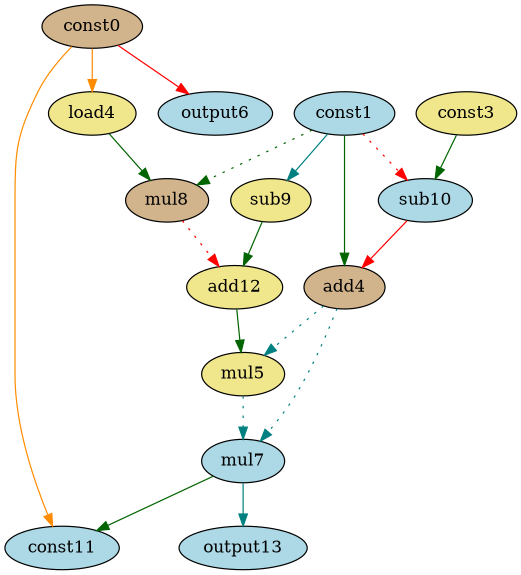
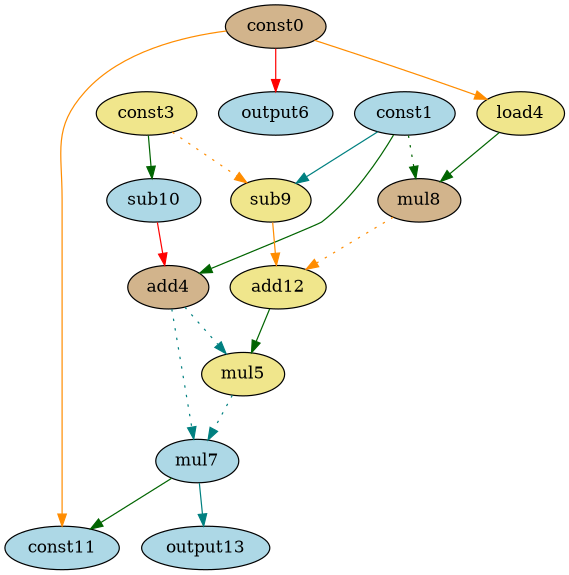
edge "const1" -> "sub10": removed
edge "const3" -> "sub9": added
edge "sub9" -> "add12": color darkgreen -> darkorange
edge "mul8" -> "add12": color red -> darkorange
